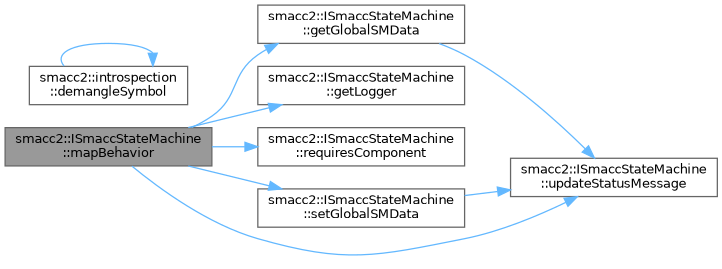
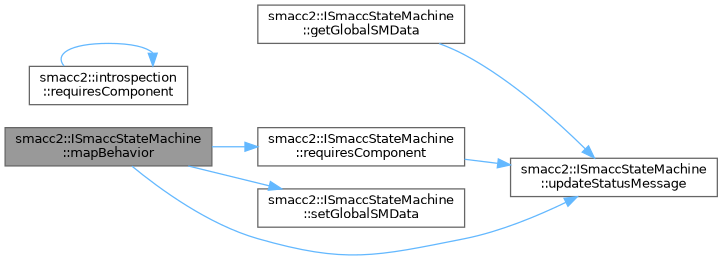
node "smacc2::introspection ::demangleSymbol": label "smacc2::introspection ::demangleSymbol" -> "smacc2::introspection ::requiresComponent"
node "smacc2::ISmaccStateMachine ::getLogger": removed
edge "smacc2::ISmaccStateMachine ::mapBehavior" -> "smacc2::ISmaccStateMachine ::getGlobalSMData": removed
edge "smacc2::ISmaccStateMachine ::setGlobalSMData" -> "smacc2::ISmaccStateMachine ::updateStatusMessage": now "smacc2::ISmaccStateMachine ::requiresComponent" -> "smacc2::ISmaccStateMachine ::updateStatusMessage"
